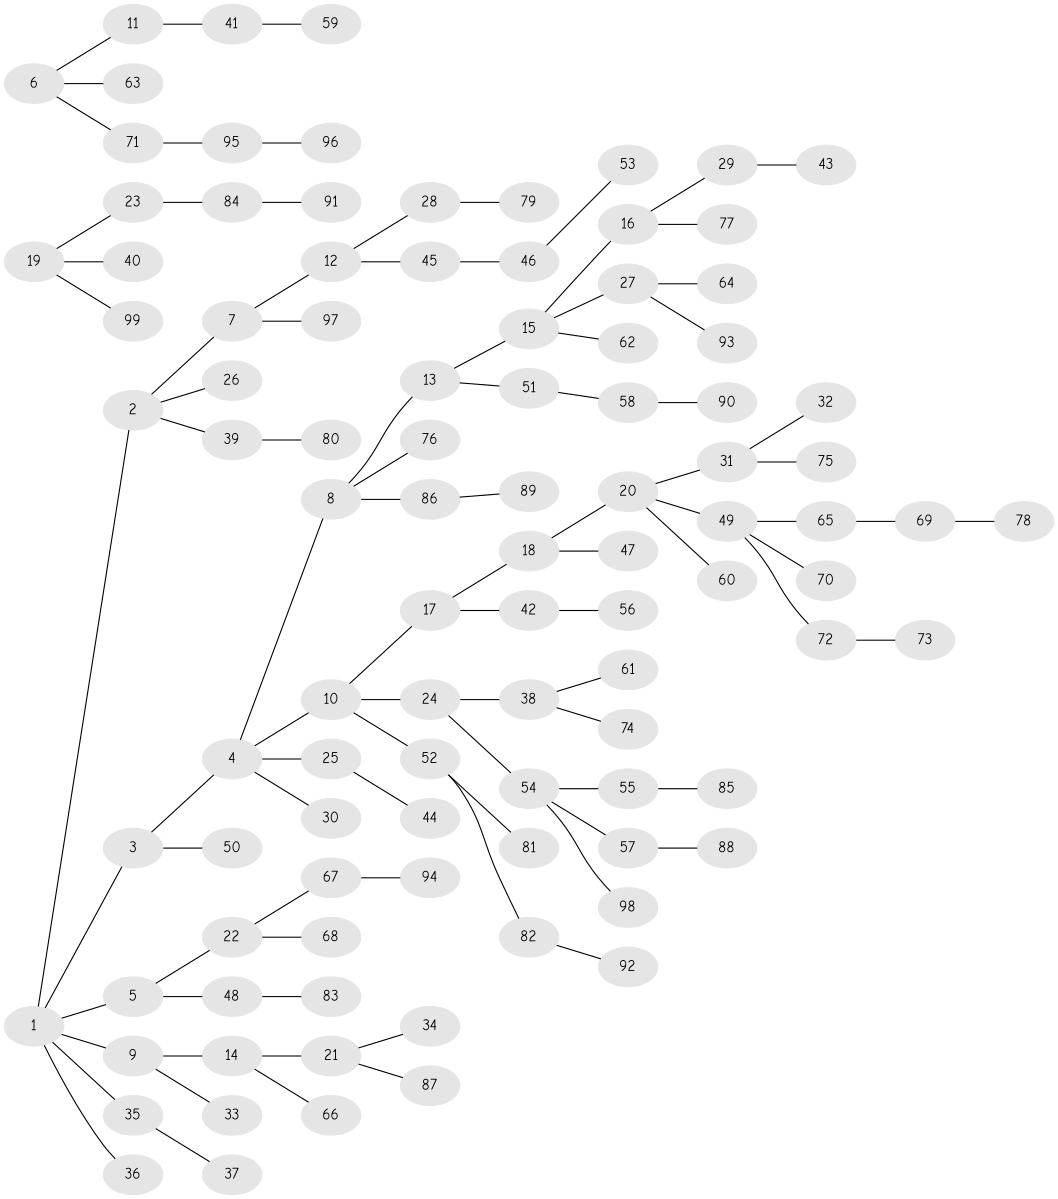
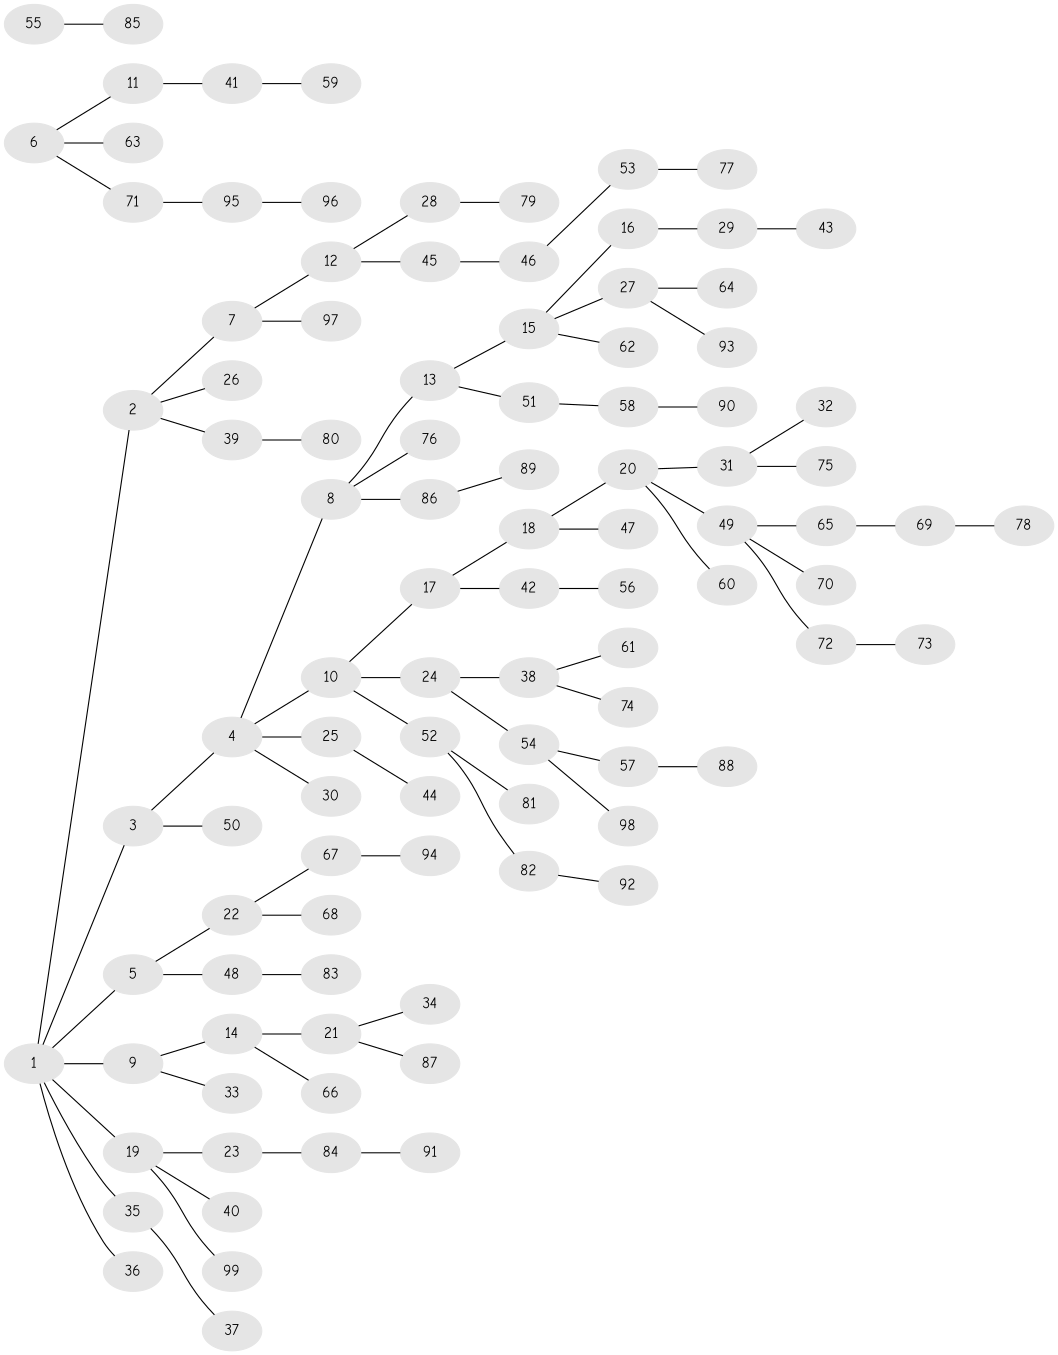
edge "16" -- "77": now "53" -- "77"
edge "54" -- "55": removed
edge "1" -- "19": added
